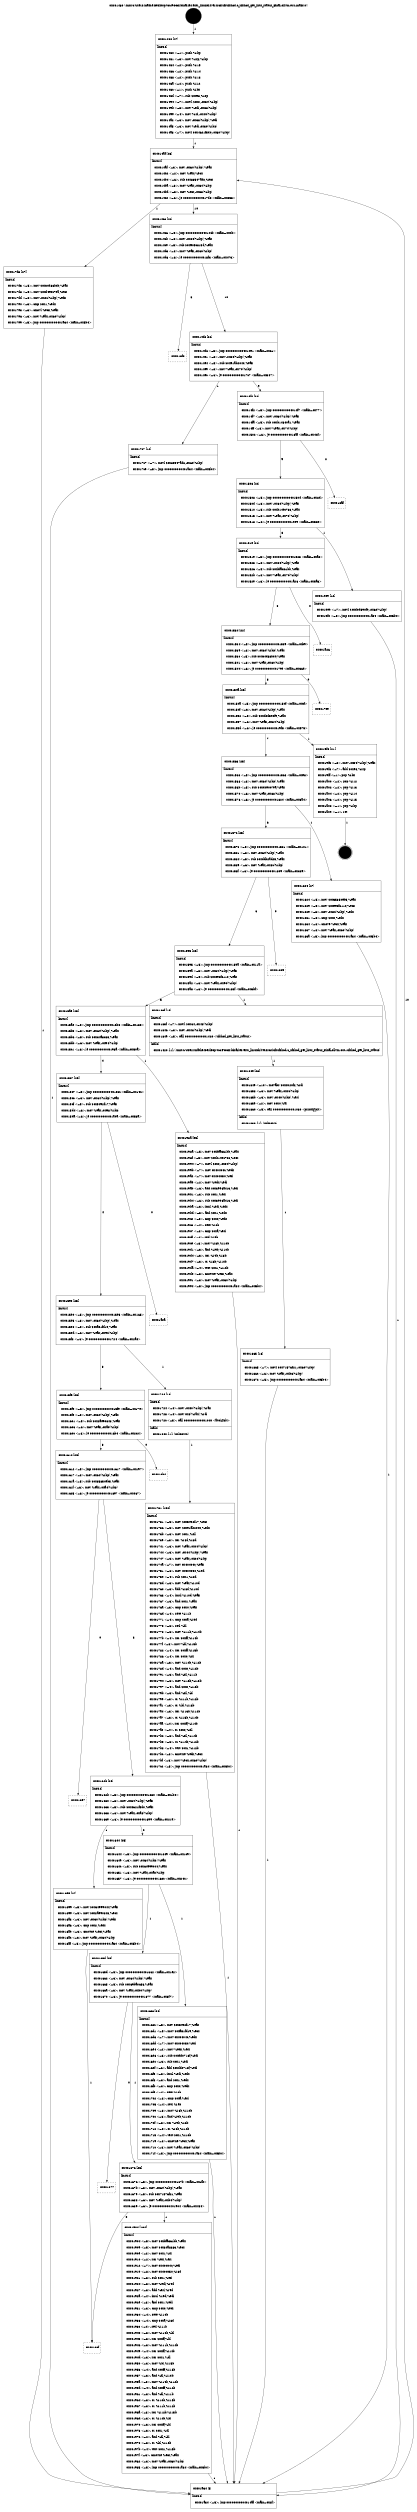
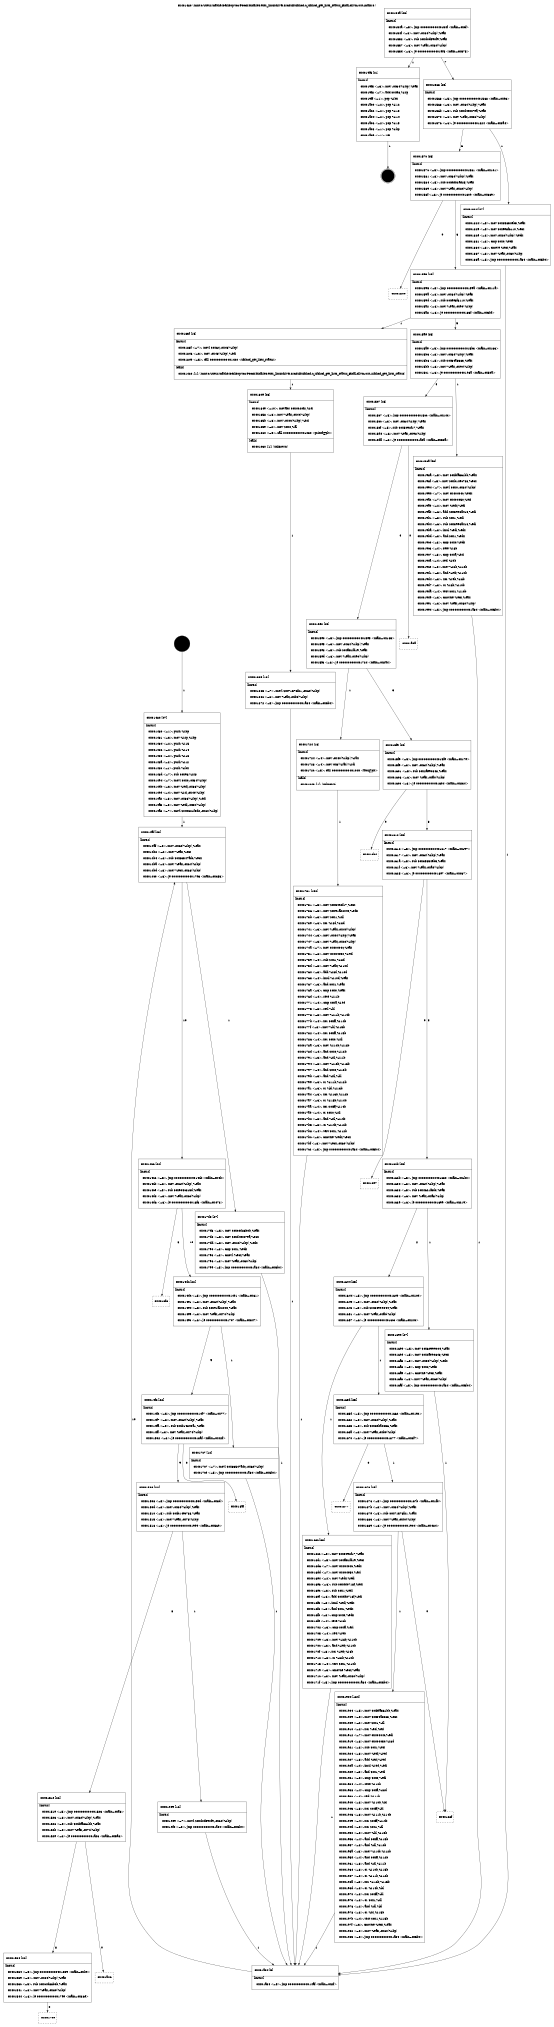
edge "0x401534 [22]" -> "0x40154a [25]": removed, label "8"
